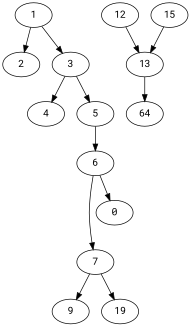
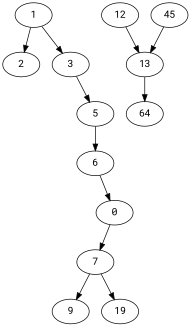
node "15": label "15" -> "45"
node "4": removed
edge "6" -> "7": now "0" -> "7"
